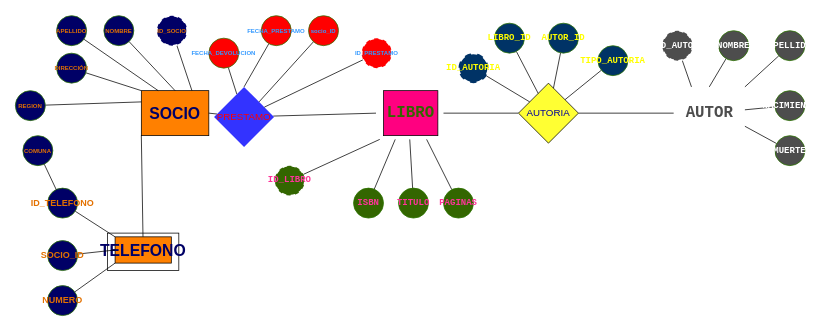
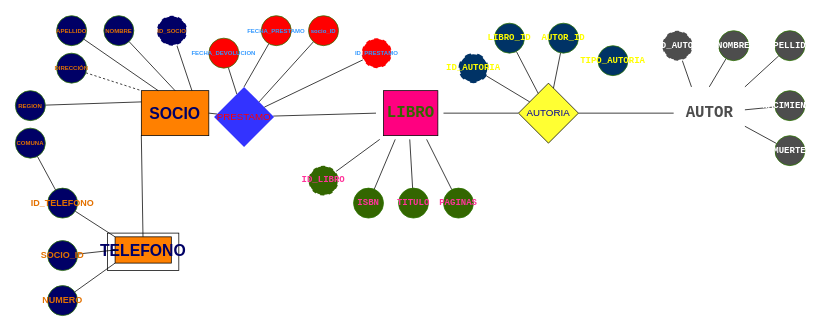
edge "DIRECCIÓN" -- "SOCIO": style solid -> dashed
edge "TIPO_AUTORIA" -- "AUTORIA": removed
node "COMUNA": moved (38, 150) -> (30, 143)
node "ID_LIBRO": moved (290, 180) -> (324, 180)
